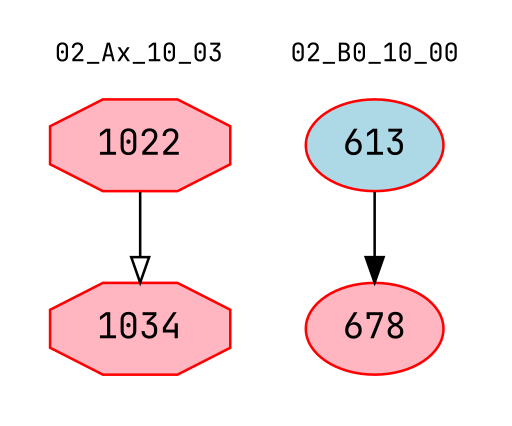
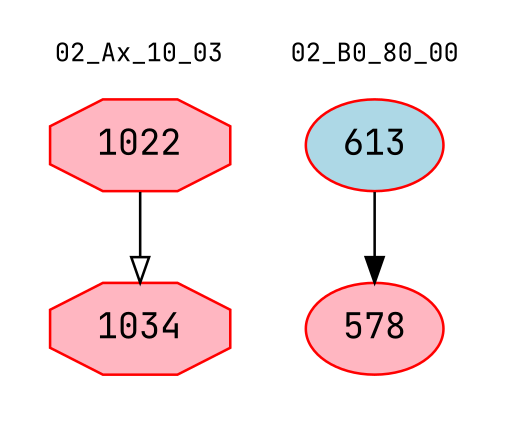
cluster "02_B0_10_00": label "02_B0_10_00" -> "02_B0_80_00"
node "678": label "678" -> "578"
